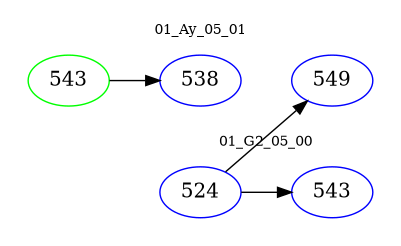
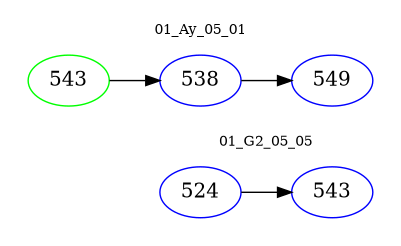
edge "524" -> "549": now "538" -> "549"
cluster "01_G2_05_00": label "01_G2_05_00" -> "01_G2_05_05"
